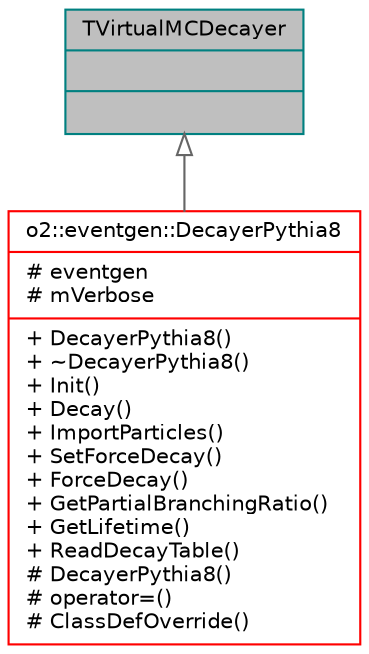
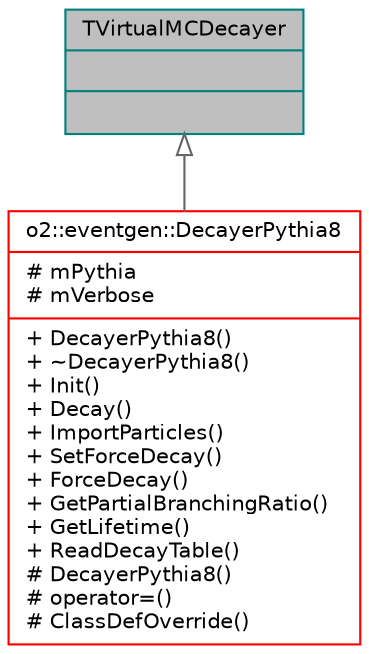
node "o2::eventgen::DecayerPythia8": text "# eventgen" -> "# mPythia"
